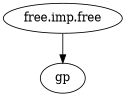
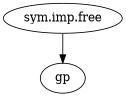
node "free.imp.free": label "free.imp.free" -> "sym.imp.free"
